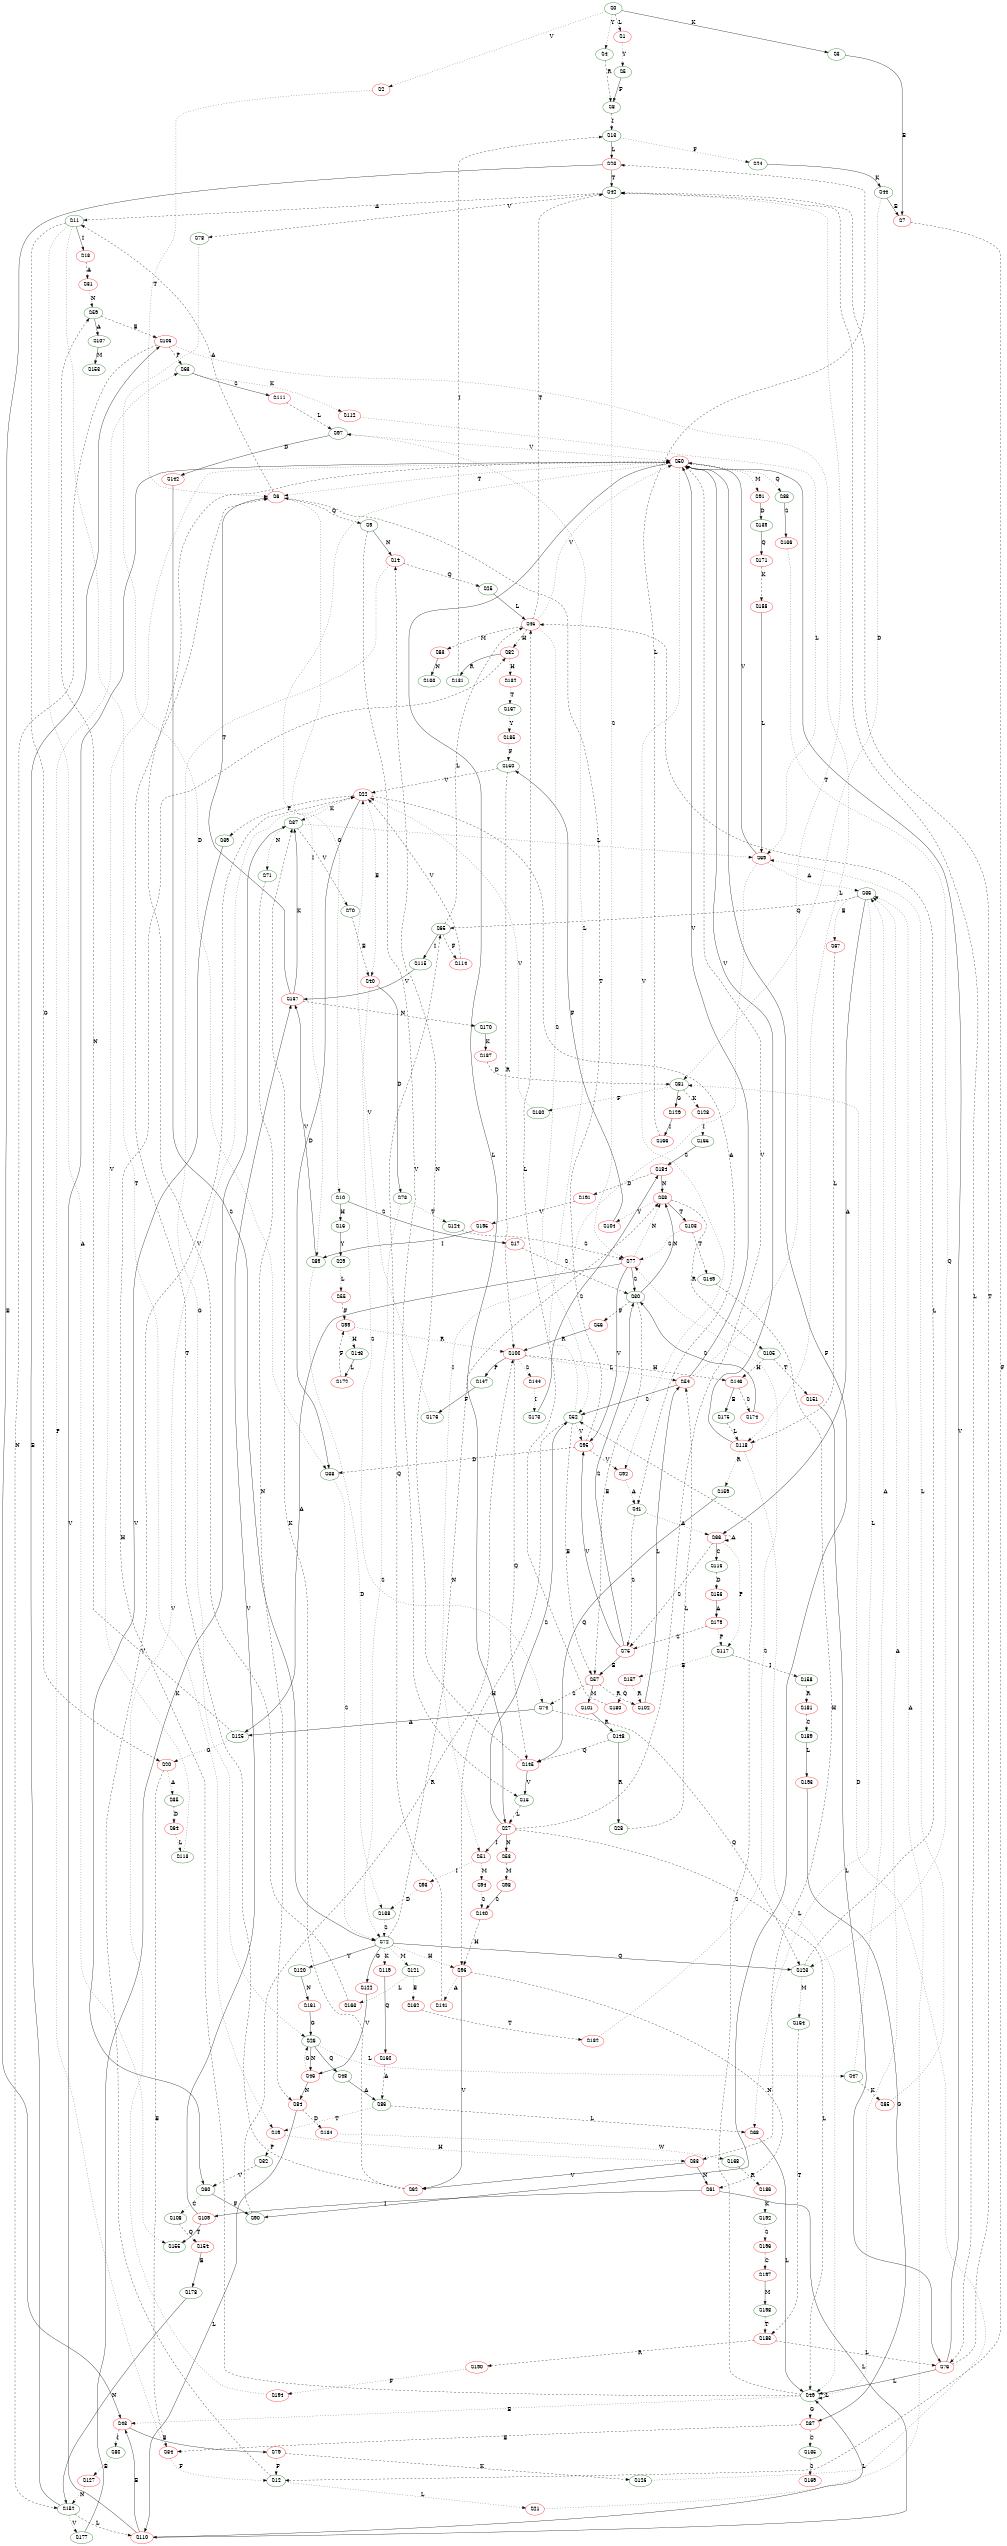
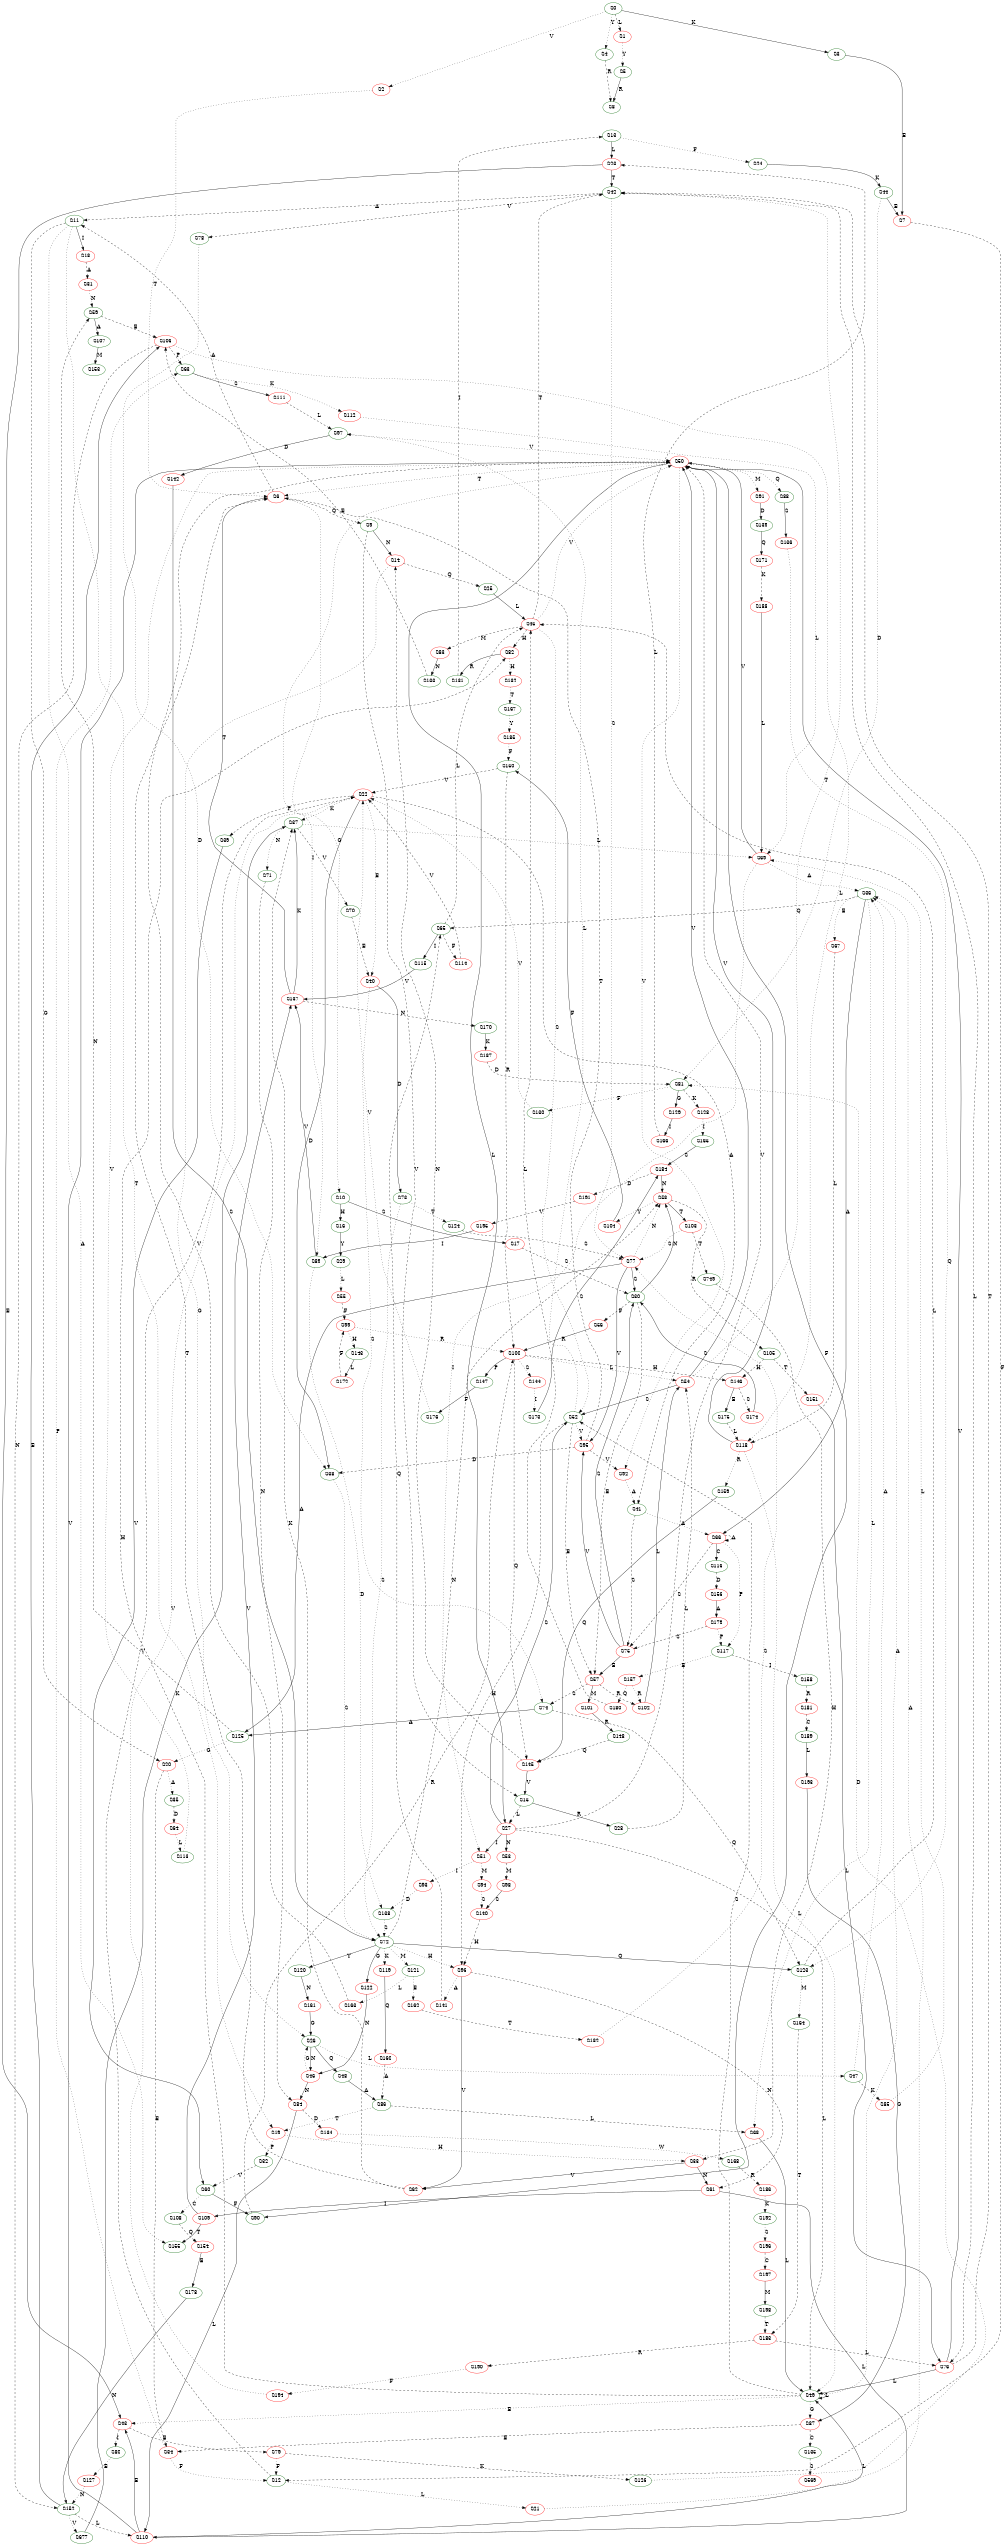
edge "S5" -> "S8": label "F" -> "R"
edge "S8" -> "S13": removed, label "I"
edge "S133" -> "S106": added, label "E"
node "S149": label "S149" -> "S749"
edge "S148" -> "S28": now "S15" -> "S28"
edge "S122" -> "S46": label "V" -> "N"
edge "S43" -> "S79": style solid -> dashed
node "S169": label "S169" -> "S569"
node "S177": label "S177" -> "S677"
